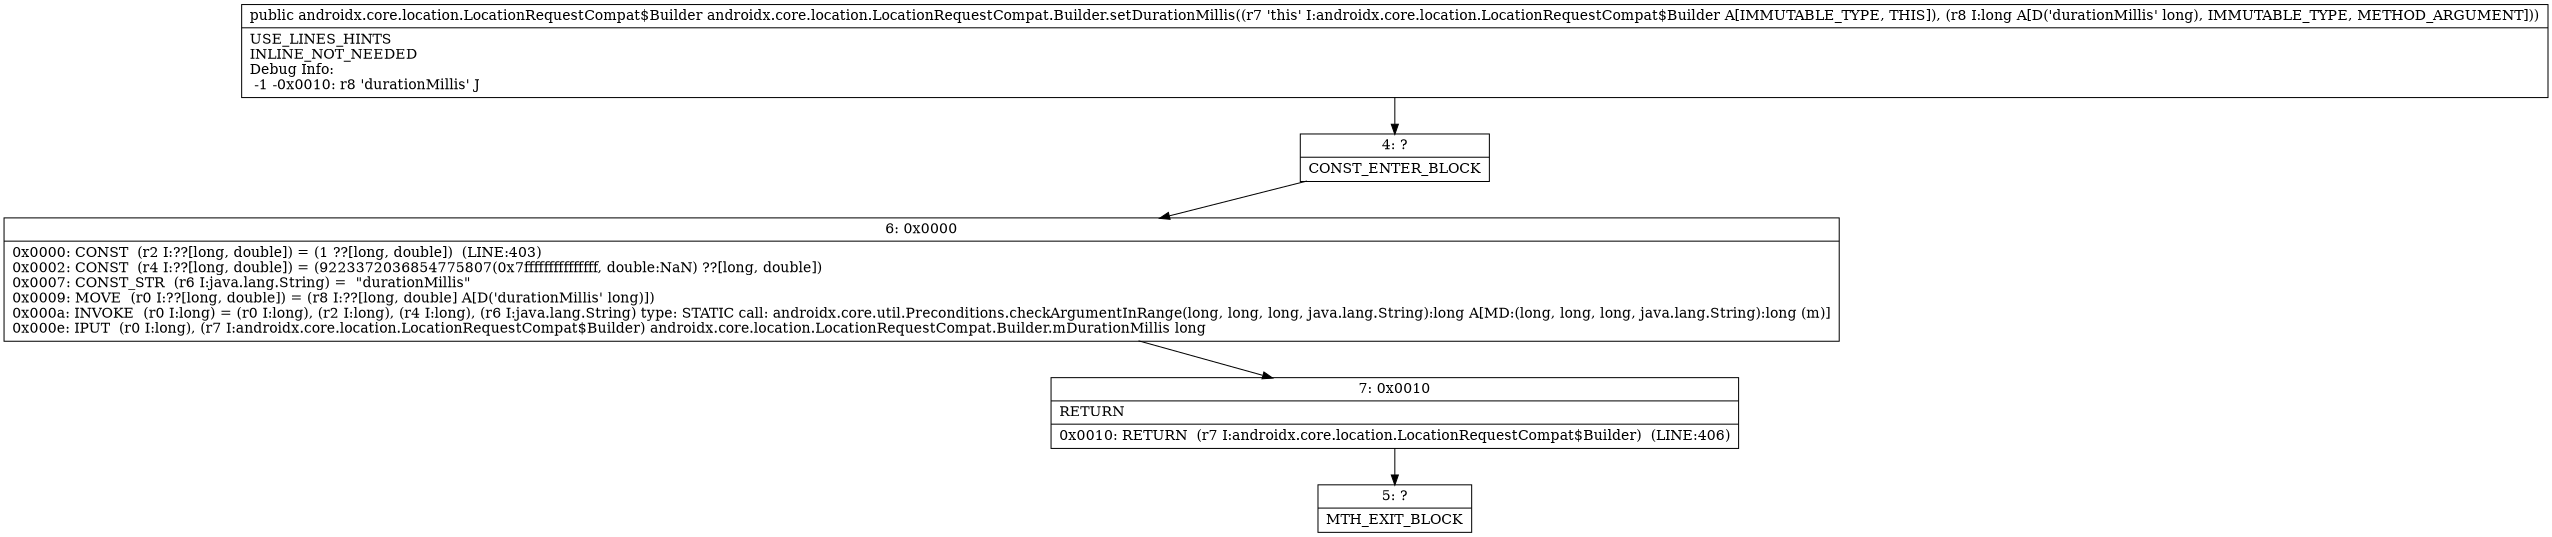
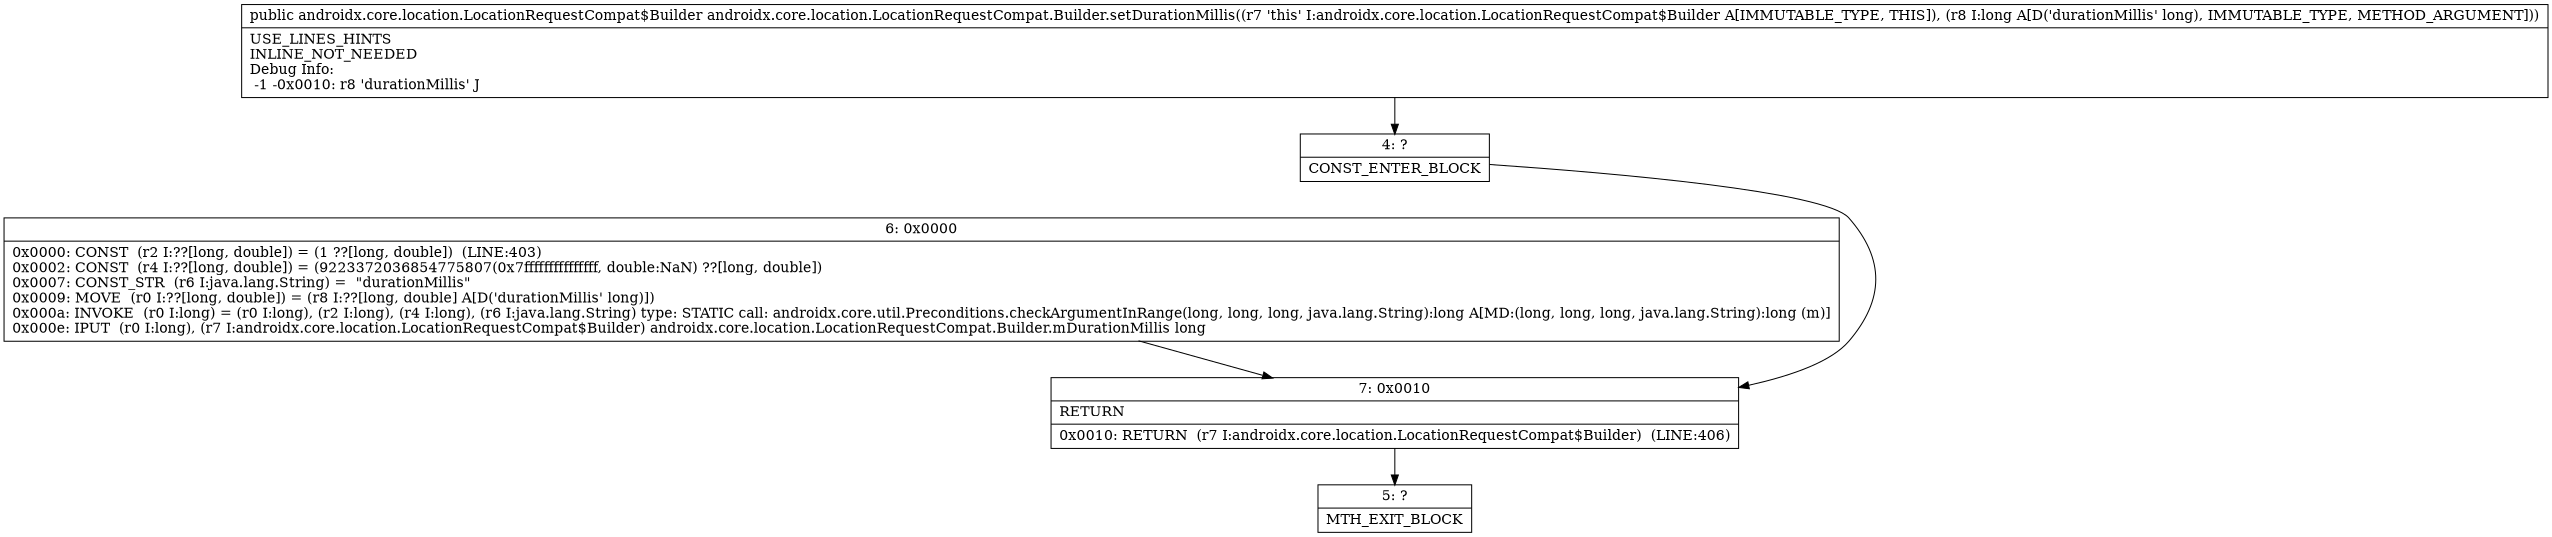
edge "4: ?" -> "6: 0x0000": now "4: ?" -> "7: 0x0010"
